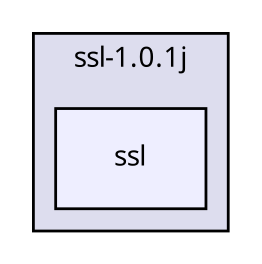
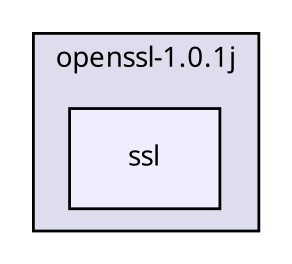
cluster "ssl-1.0.1j": label "ssl-1.0.1j" -> "openssl-1.0.1j"
